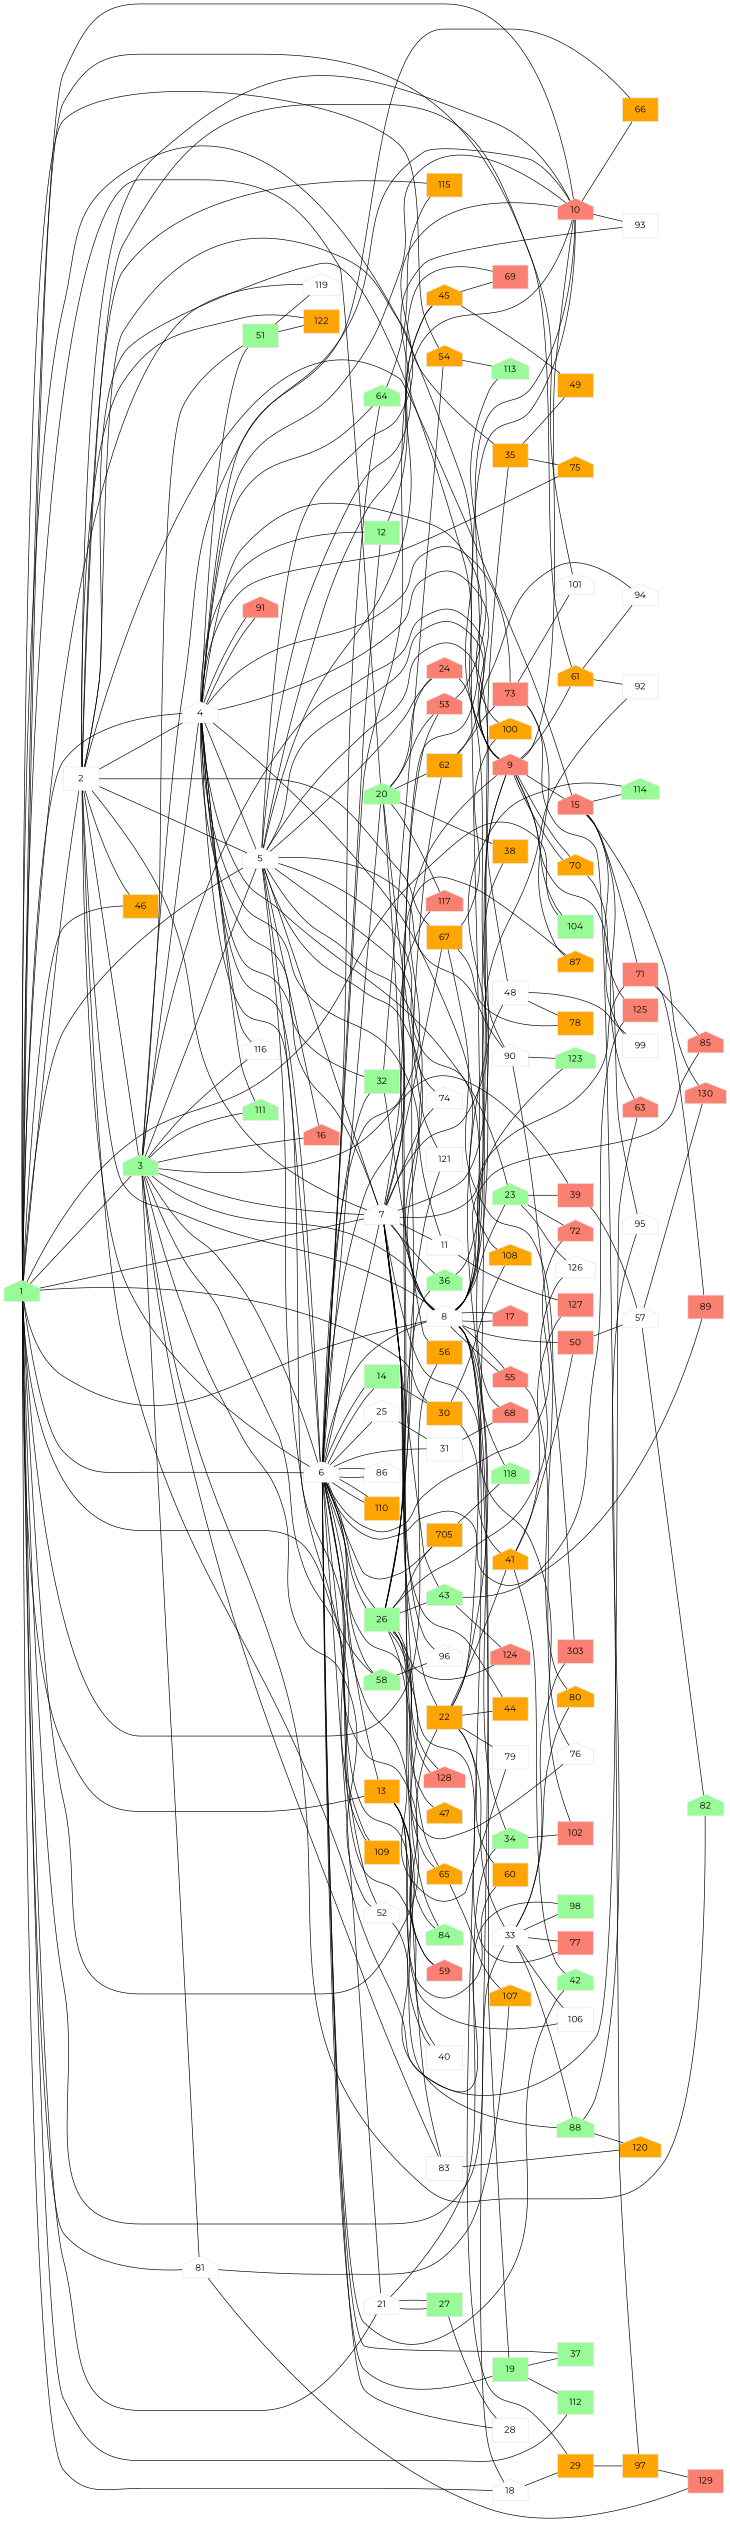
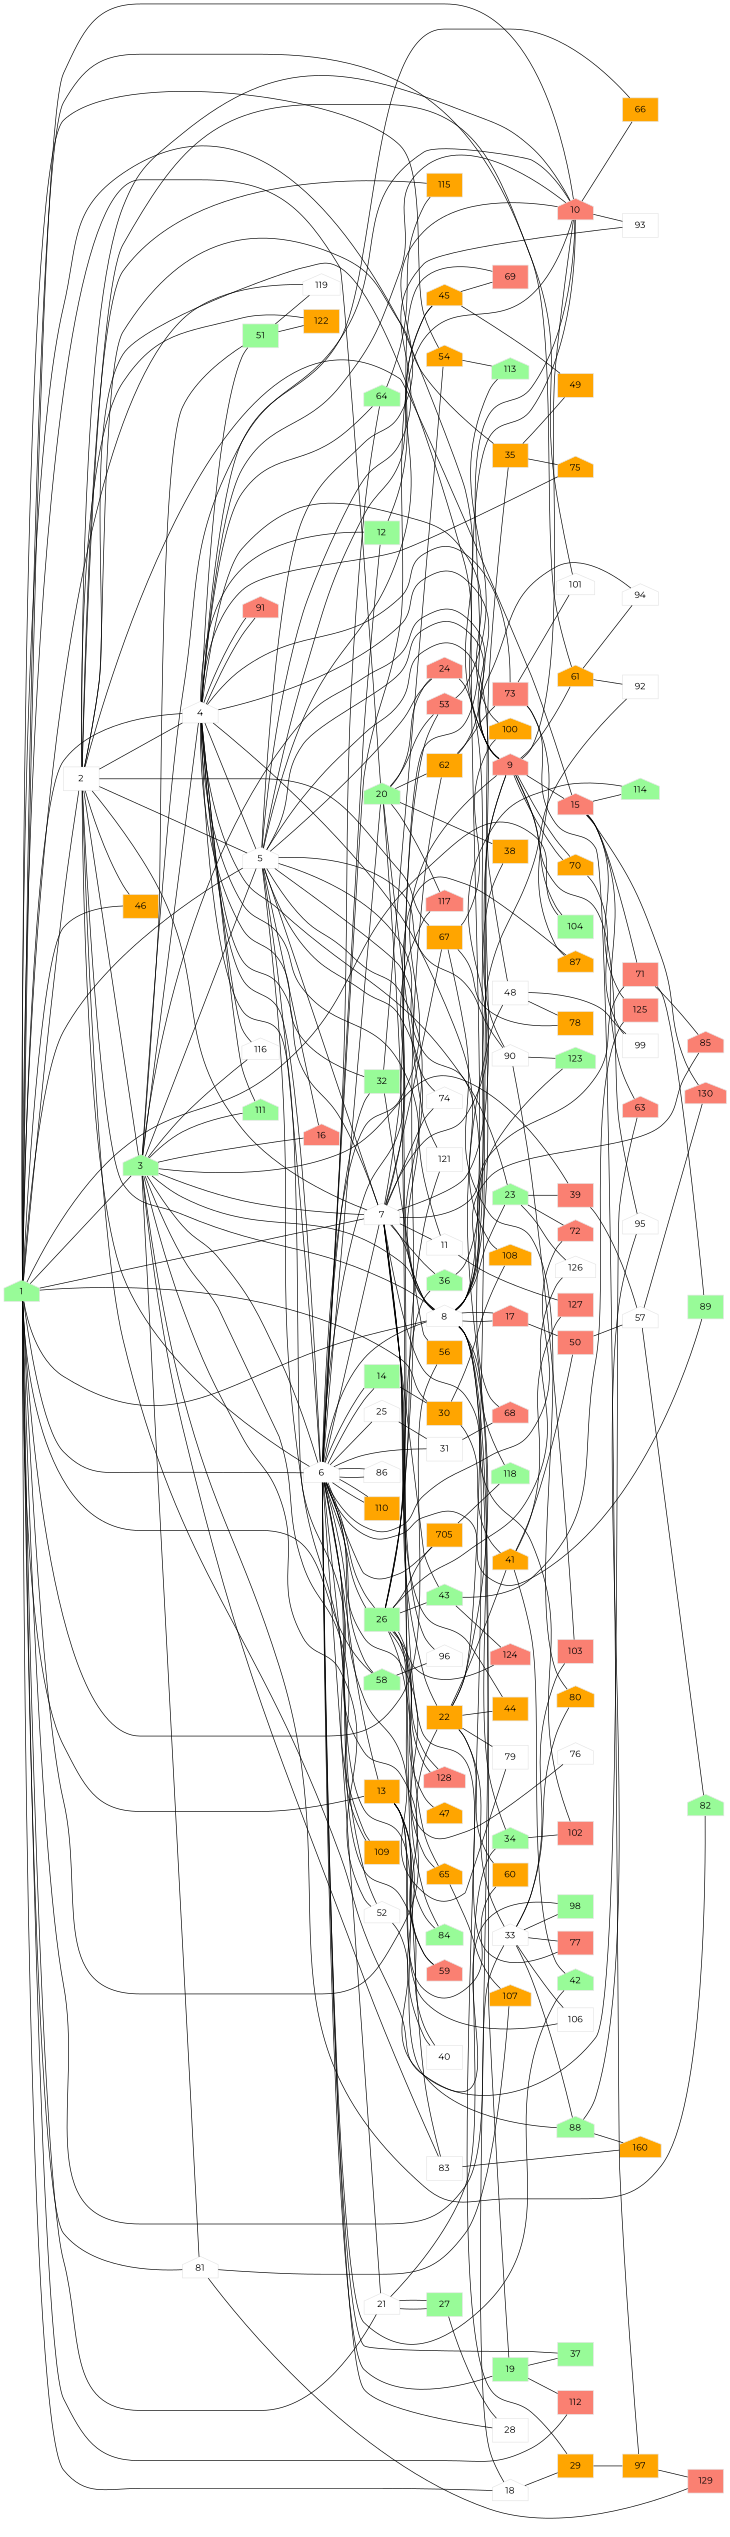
node "89": fillcolor salmon -> palegreen
edge "8" -- "50": now "17" -- "50"
node "55": removed
node "303": label "303" -> "103"
node "120": label "120" -> "160"
node "112": fillcolor palegreen -> salmon
